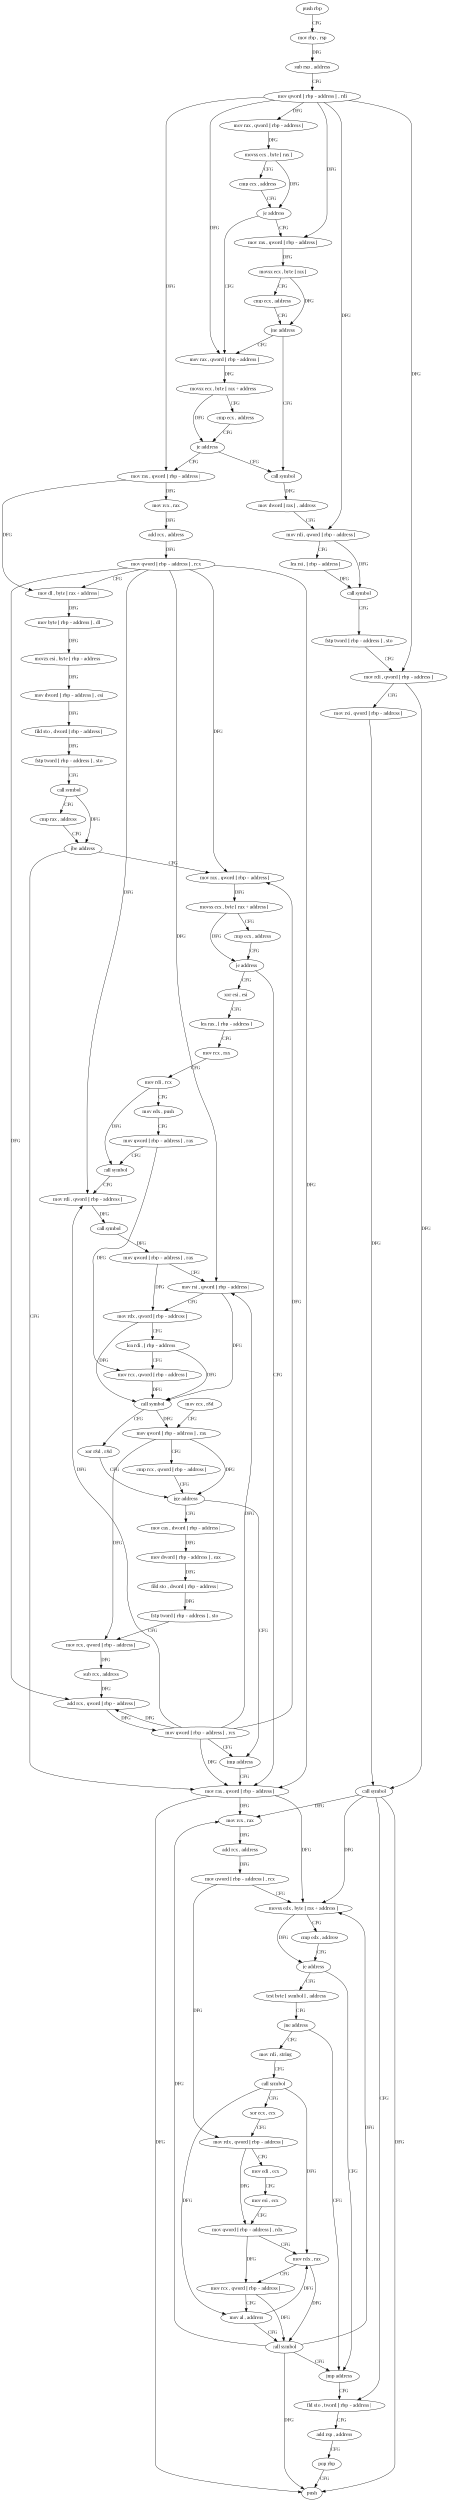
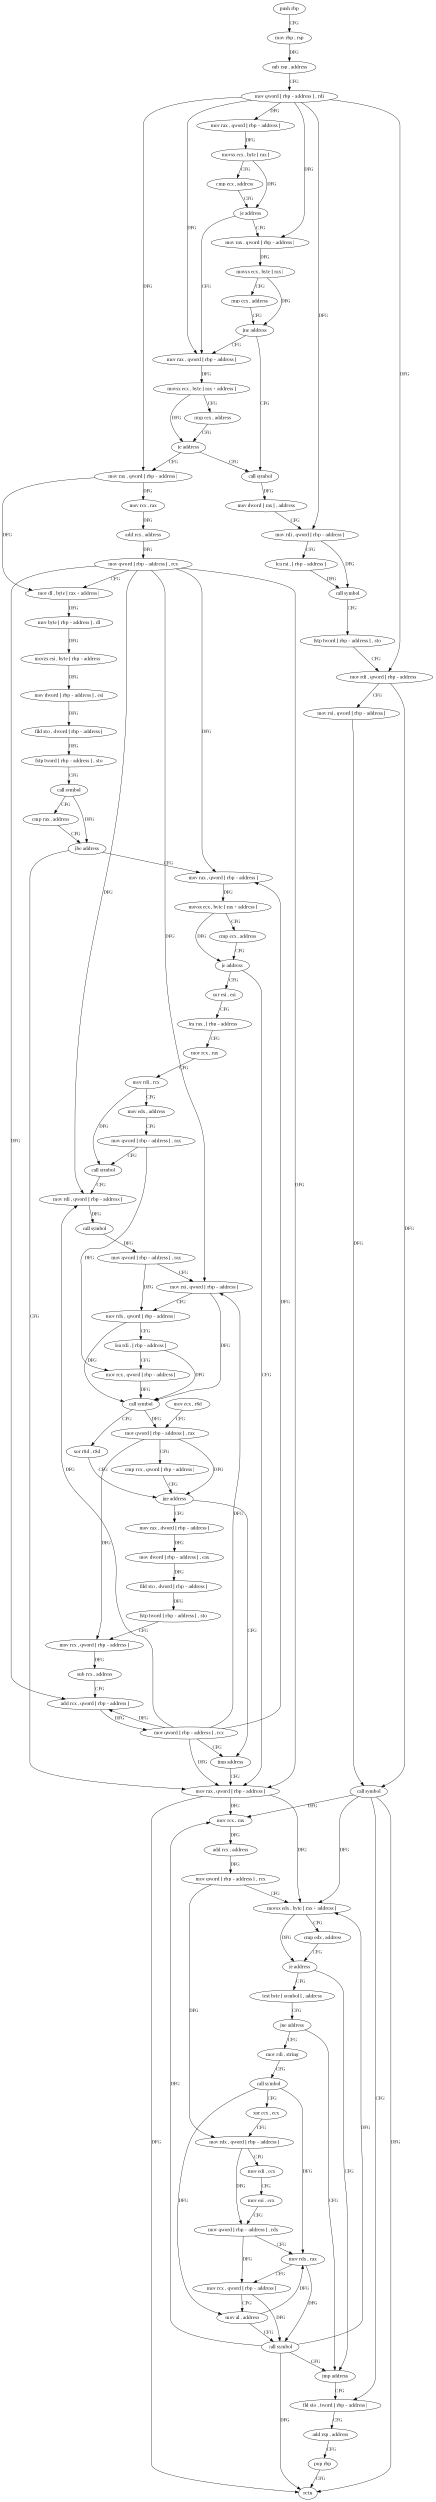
node "mov edx , push": label "mov edx , push" -> "mov edx , address"
edge "sub rcx , address" -> "add rcx , qword [ rbp - address ]": label "DFG" -> "CFG"
node "push": label "push" -> "retn"
